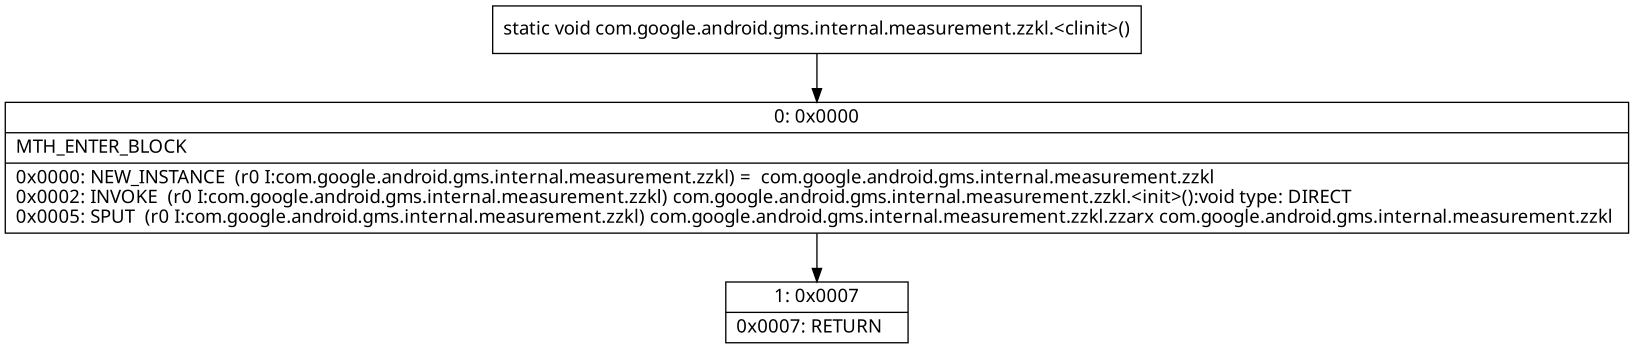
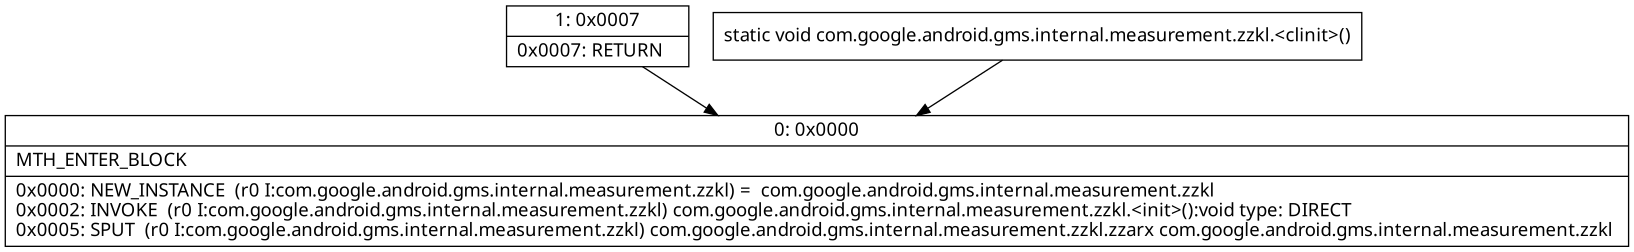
edge "0: 0x0000" -> "1: 0x0007": reversed
